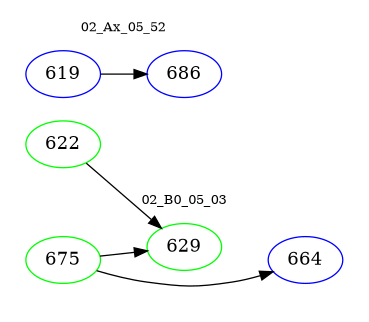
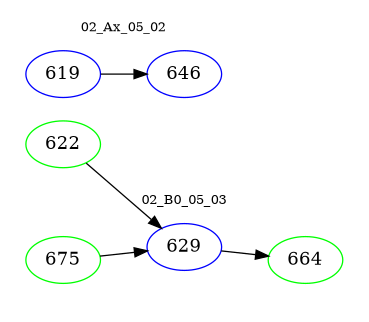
cluster "02_Ax_05_52": label "02_Ax_05_52" -> "02_Ax_05_02"
node "686": label "686" -> "646"
node "629": color green -> blue
node "664": color blue -> green
edge "675" -> "664": now "629" -> "664"
